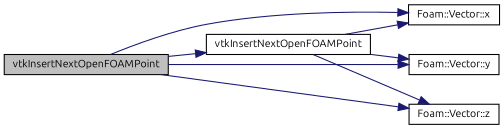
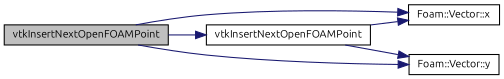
node "Foam::Vector::z": removed
